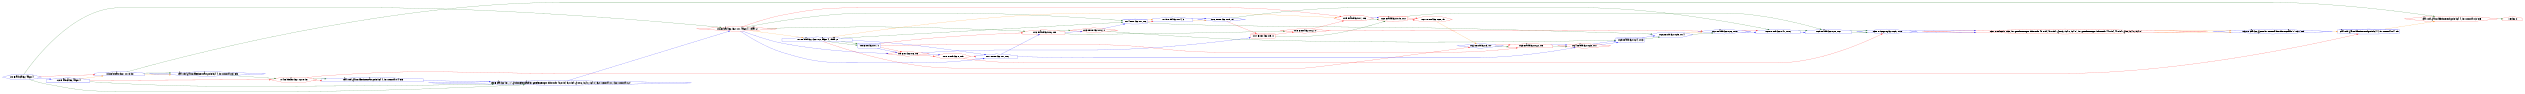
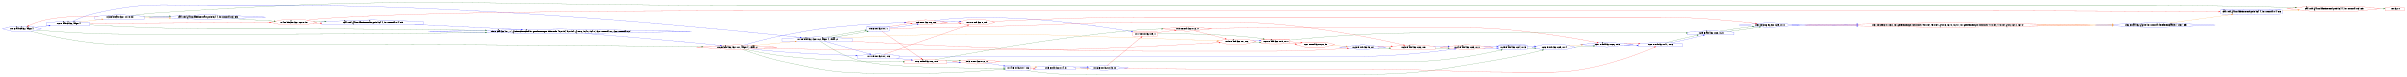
edge "%16 = xor i32 %15, -8" -> "%28 = sub i32 %47, %16": color darkgreen -> red
edge "%2 = alloca i32, align 4" -> "%7 = load i32, i32* %2, align 4, !tbaa !2": added
edge "%10 = sub i32 0, %9" -> "%11 = xor i32 %7, %6": reversed
edge "%0 = alloca i32, align 4" -> "%3 = bitcast i32* %1 to i8*": reversed
